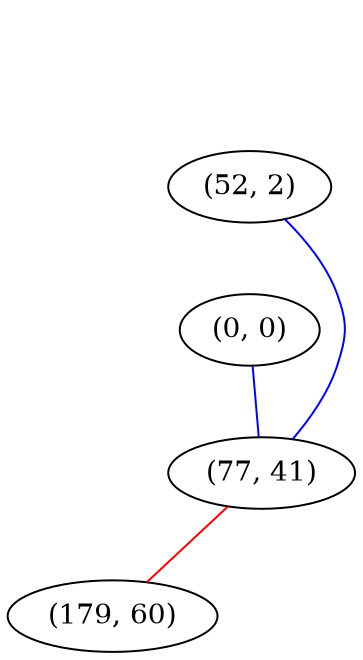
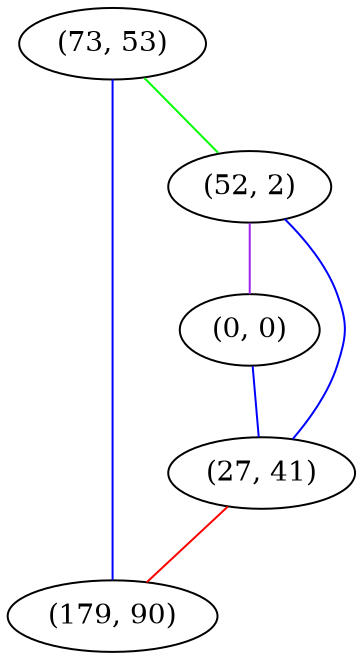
node "(73, 53)": added
edge "(52, 2)" -- "(0, 0)": added
node "(77, 41)": label "(77, 41)" -> "(27, 41)"
node "(179, 60)": label "(179, 60)" -> "(179, 90)"
